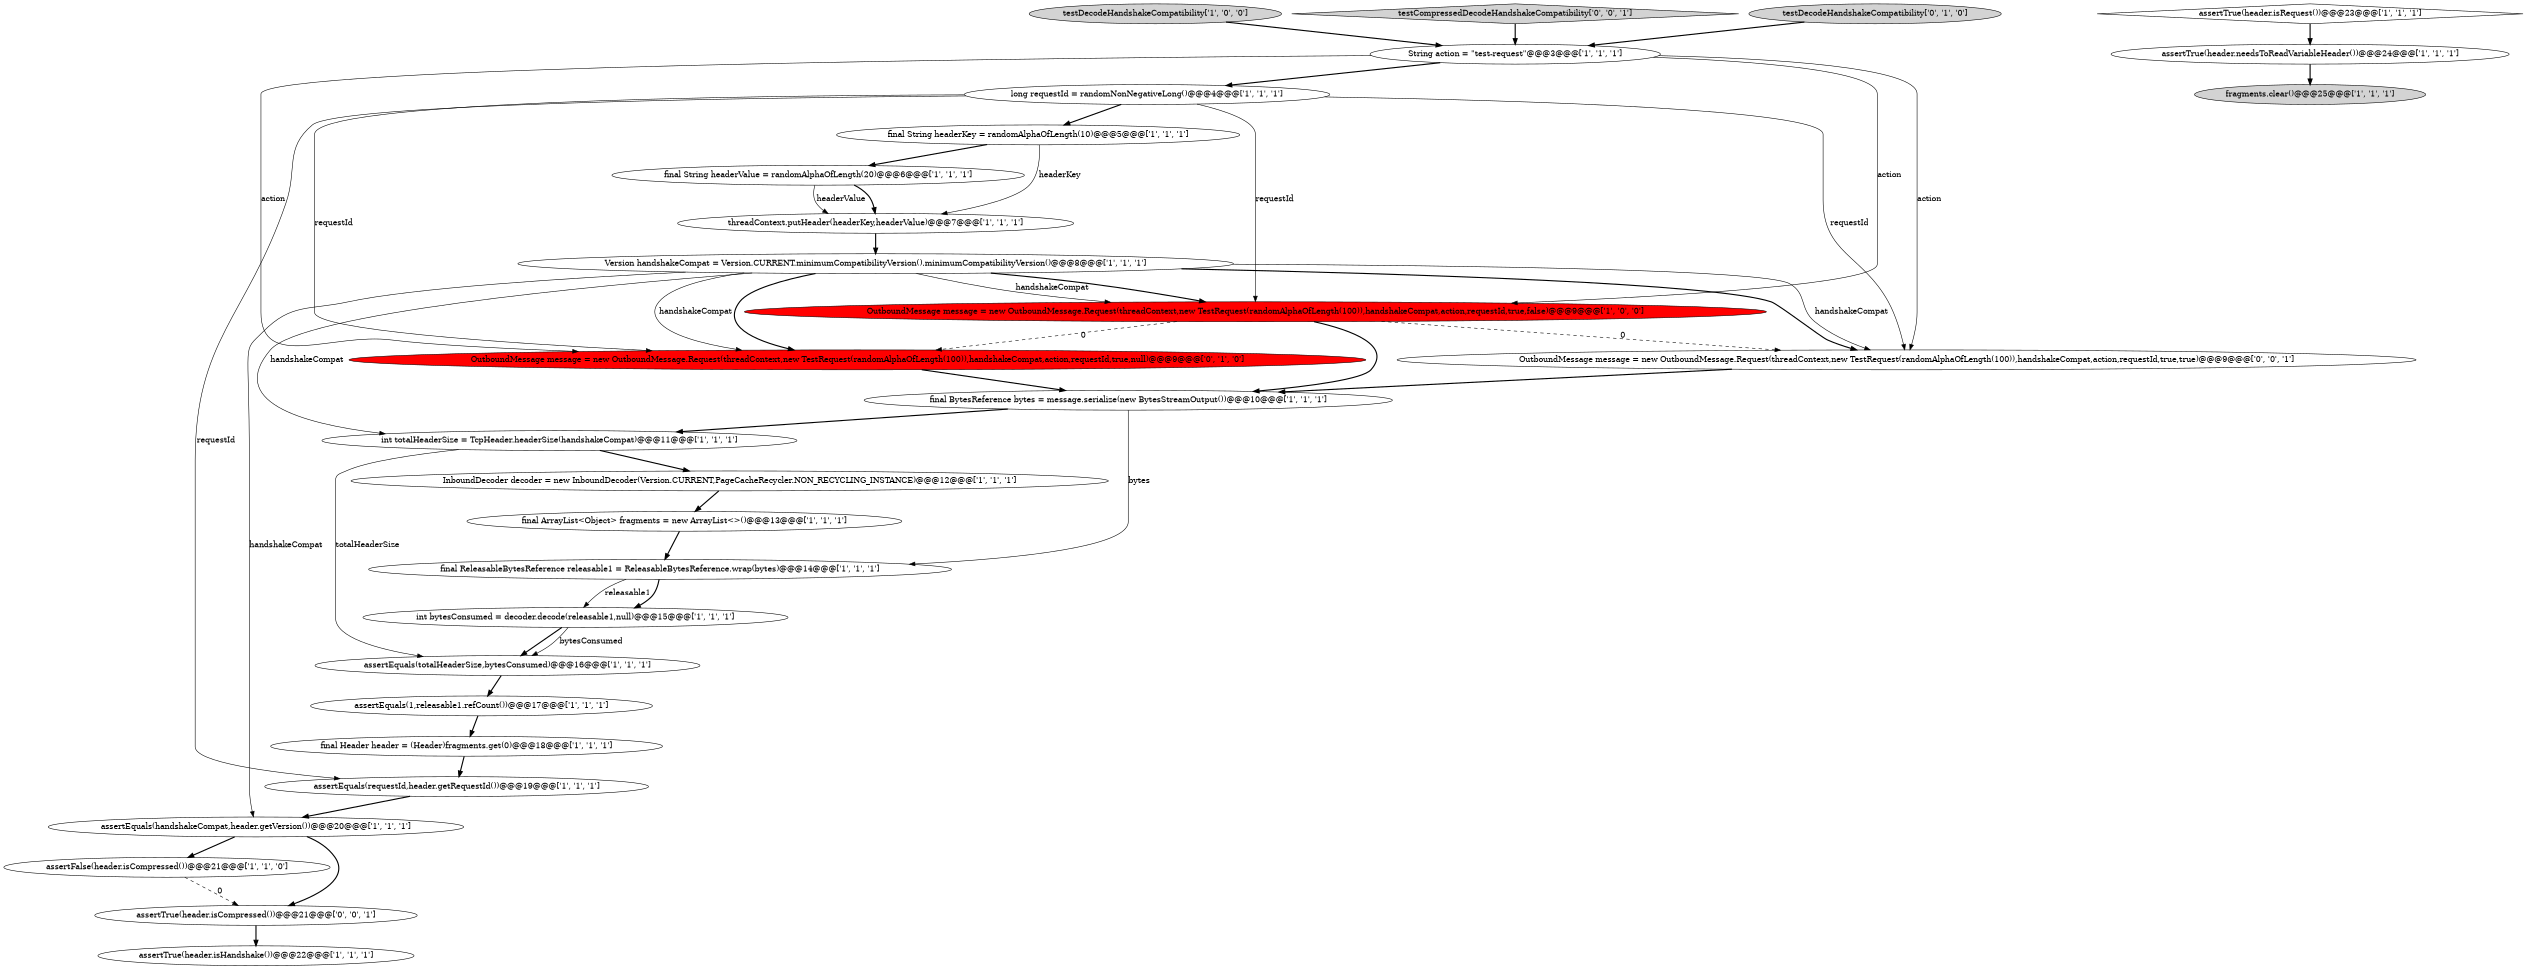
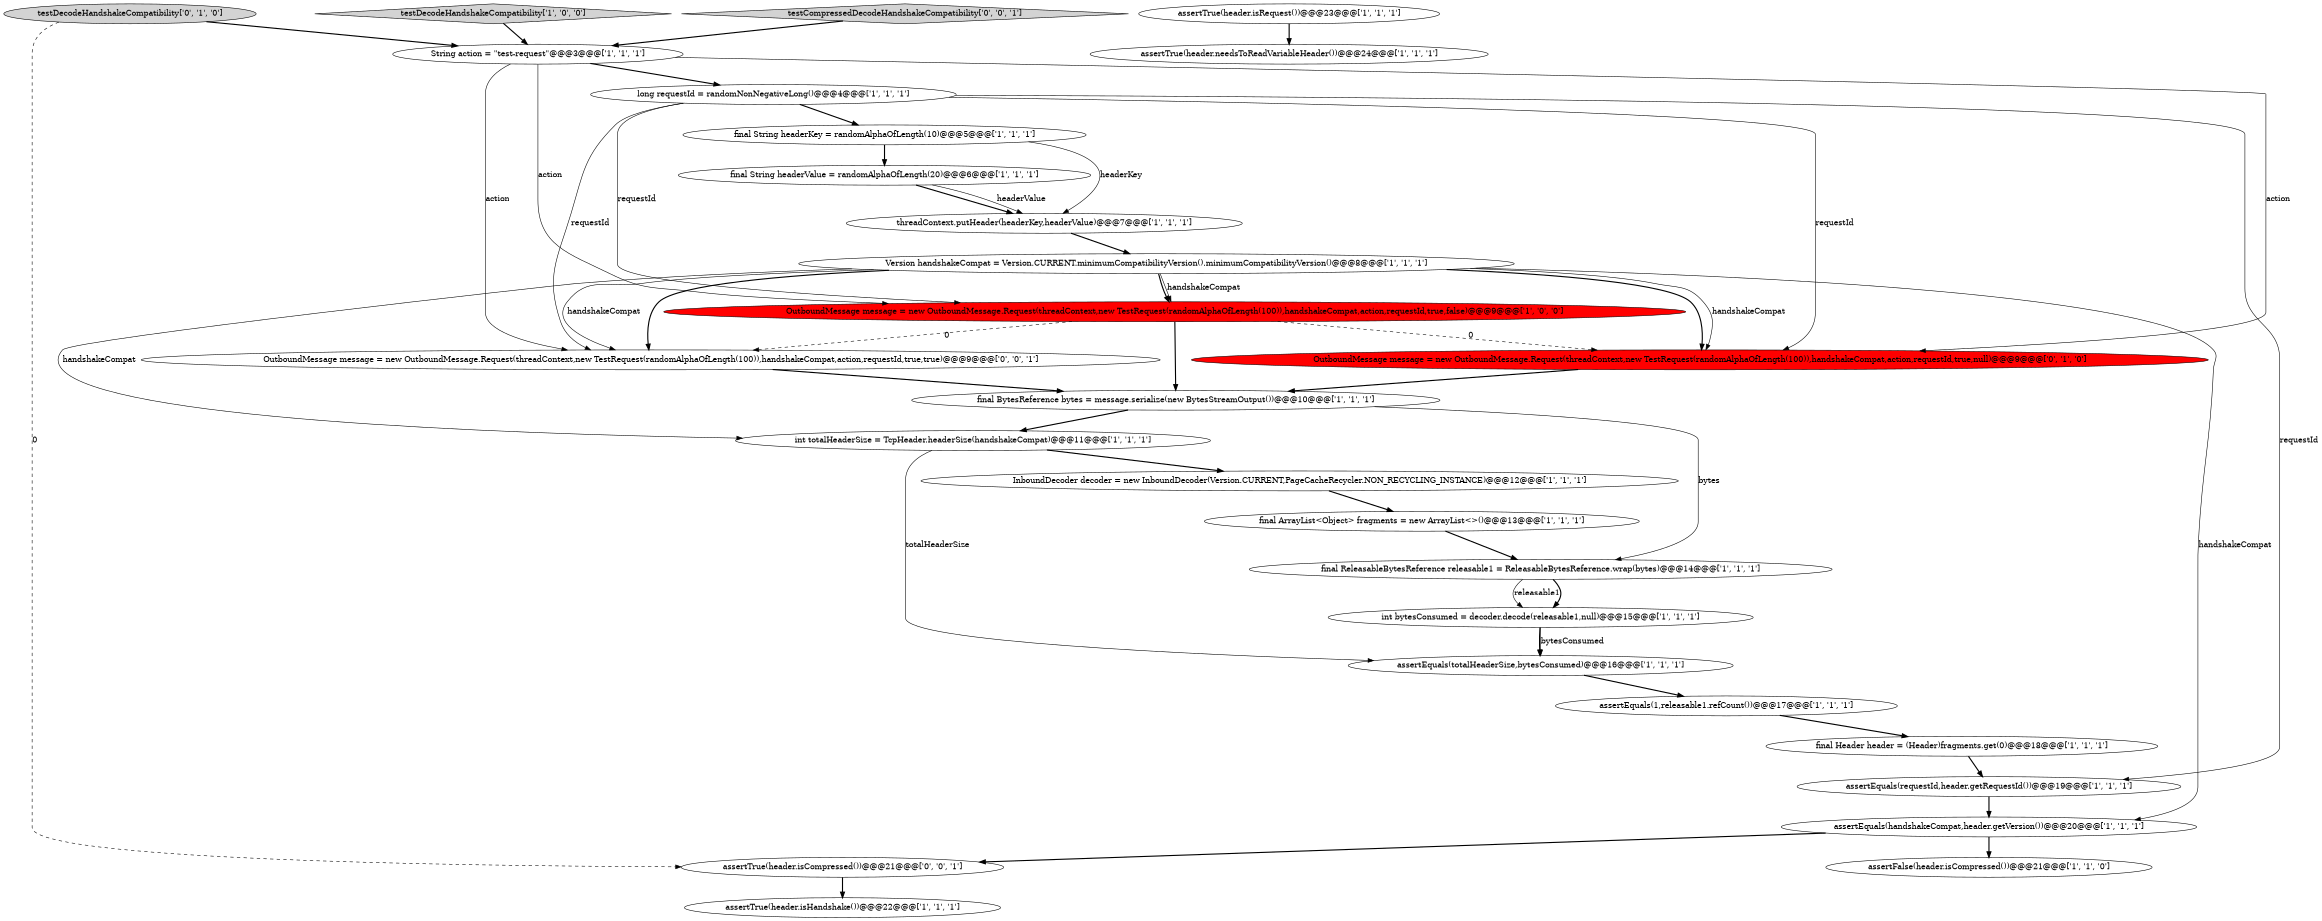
node "testDecodeHandshakeCompatibility['1', '0', '0']": shape ellipse -> diamond
node "assertTrue(header.isRequest())@@@23@@@['1', '1', '1']": shape diamond -> ellipse
node "fragments.clear()@@@25@@@['1', '1', '1']": removed
edge "assertFalse(header.isCompressed())@@@21@@@['1', '1', '0']" -> "assertTrue(header.isCompressed())@@@21@@@['0', '0', '1']": now "testDecodeHandshakeCompatibility['0', '1', '0']" -> "assertTrue(header.isCompressed())@@@21@@@['0', '0', '1']"
